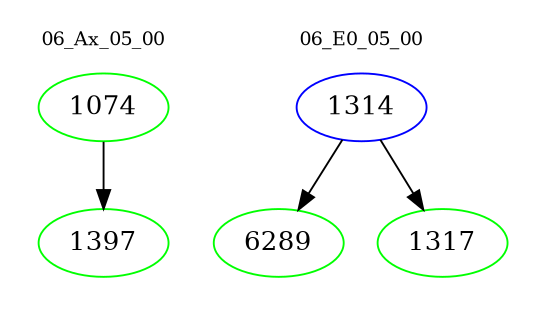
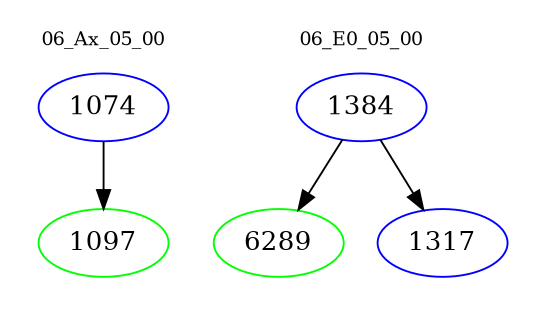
node "1074": color green -> blue
node "1314": label "1314" -> "1384"
node "1397": label "1397" -> "1097"
node "1317": color green -> blue
